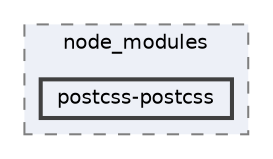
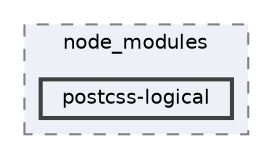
node "postcss-postcss": label "postcss-postcss" -> "postcss-logical"
